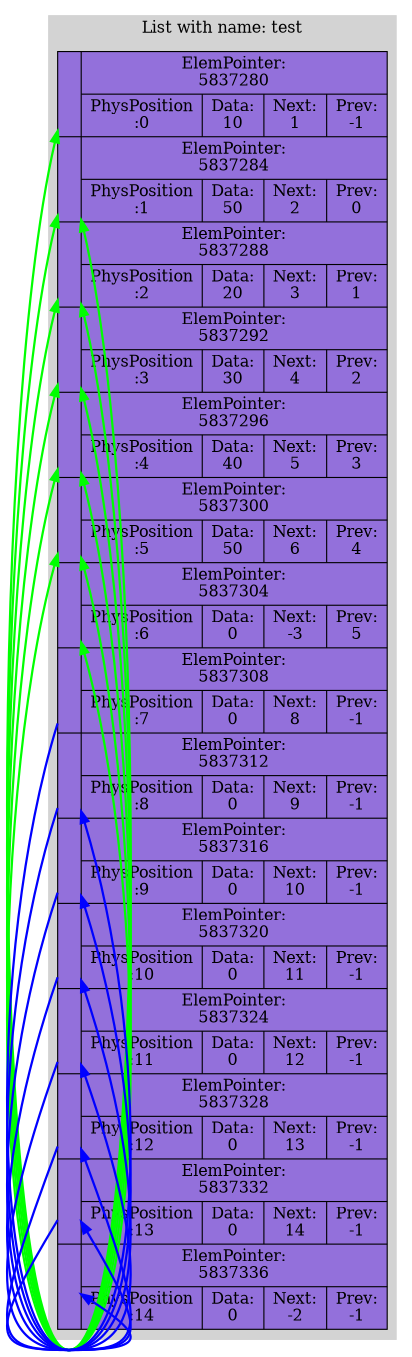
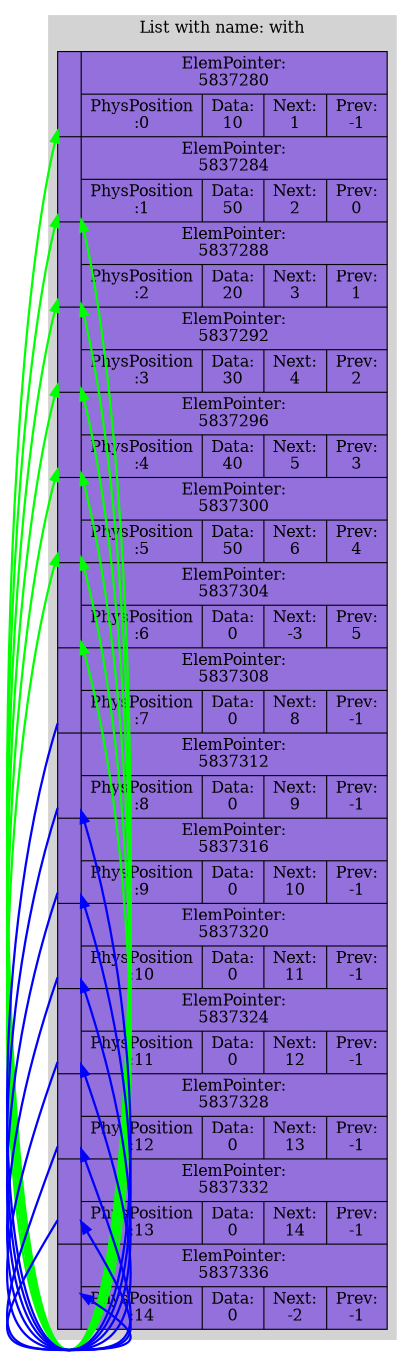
cluster "List with name: test": label "List with name: test" -> "List with name: with"
